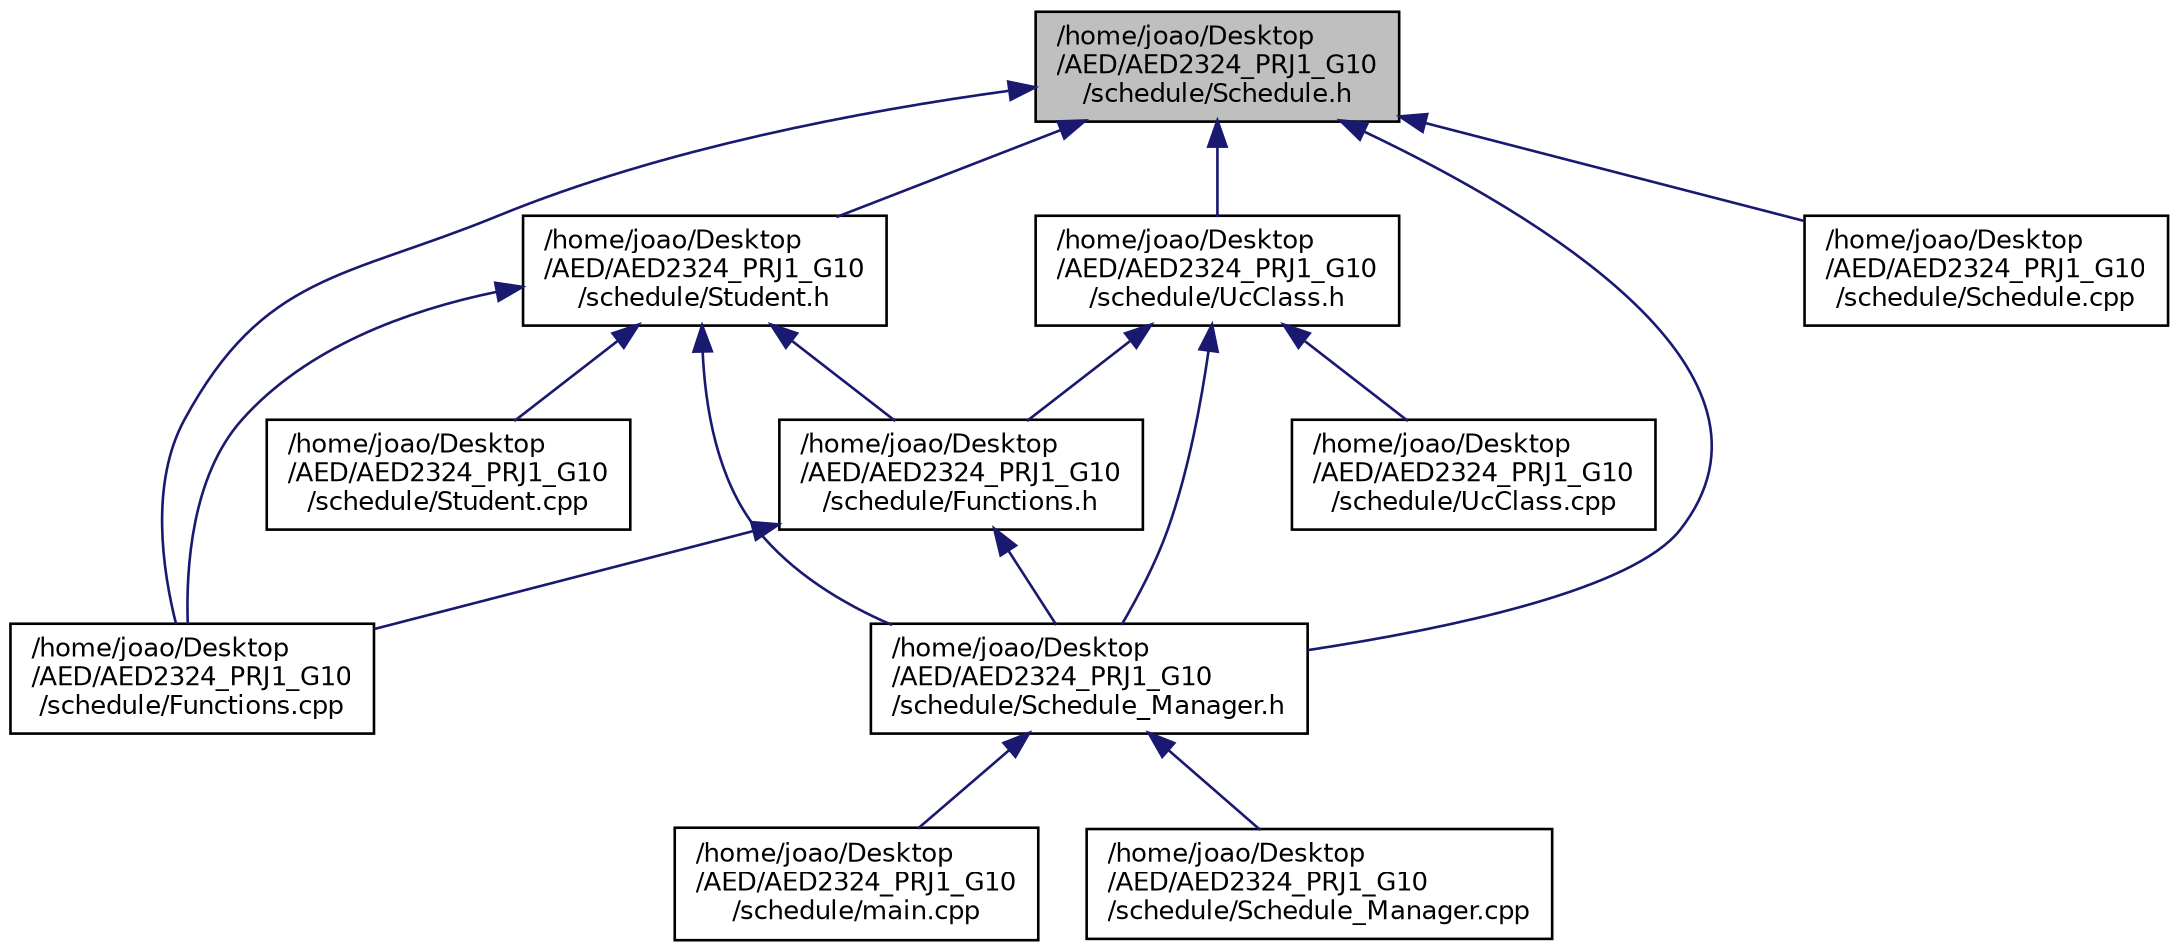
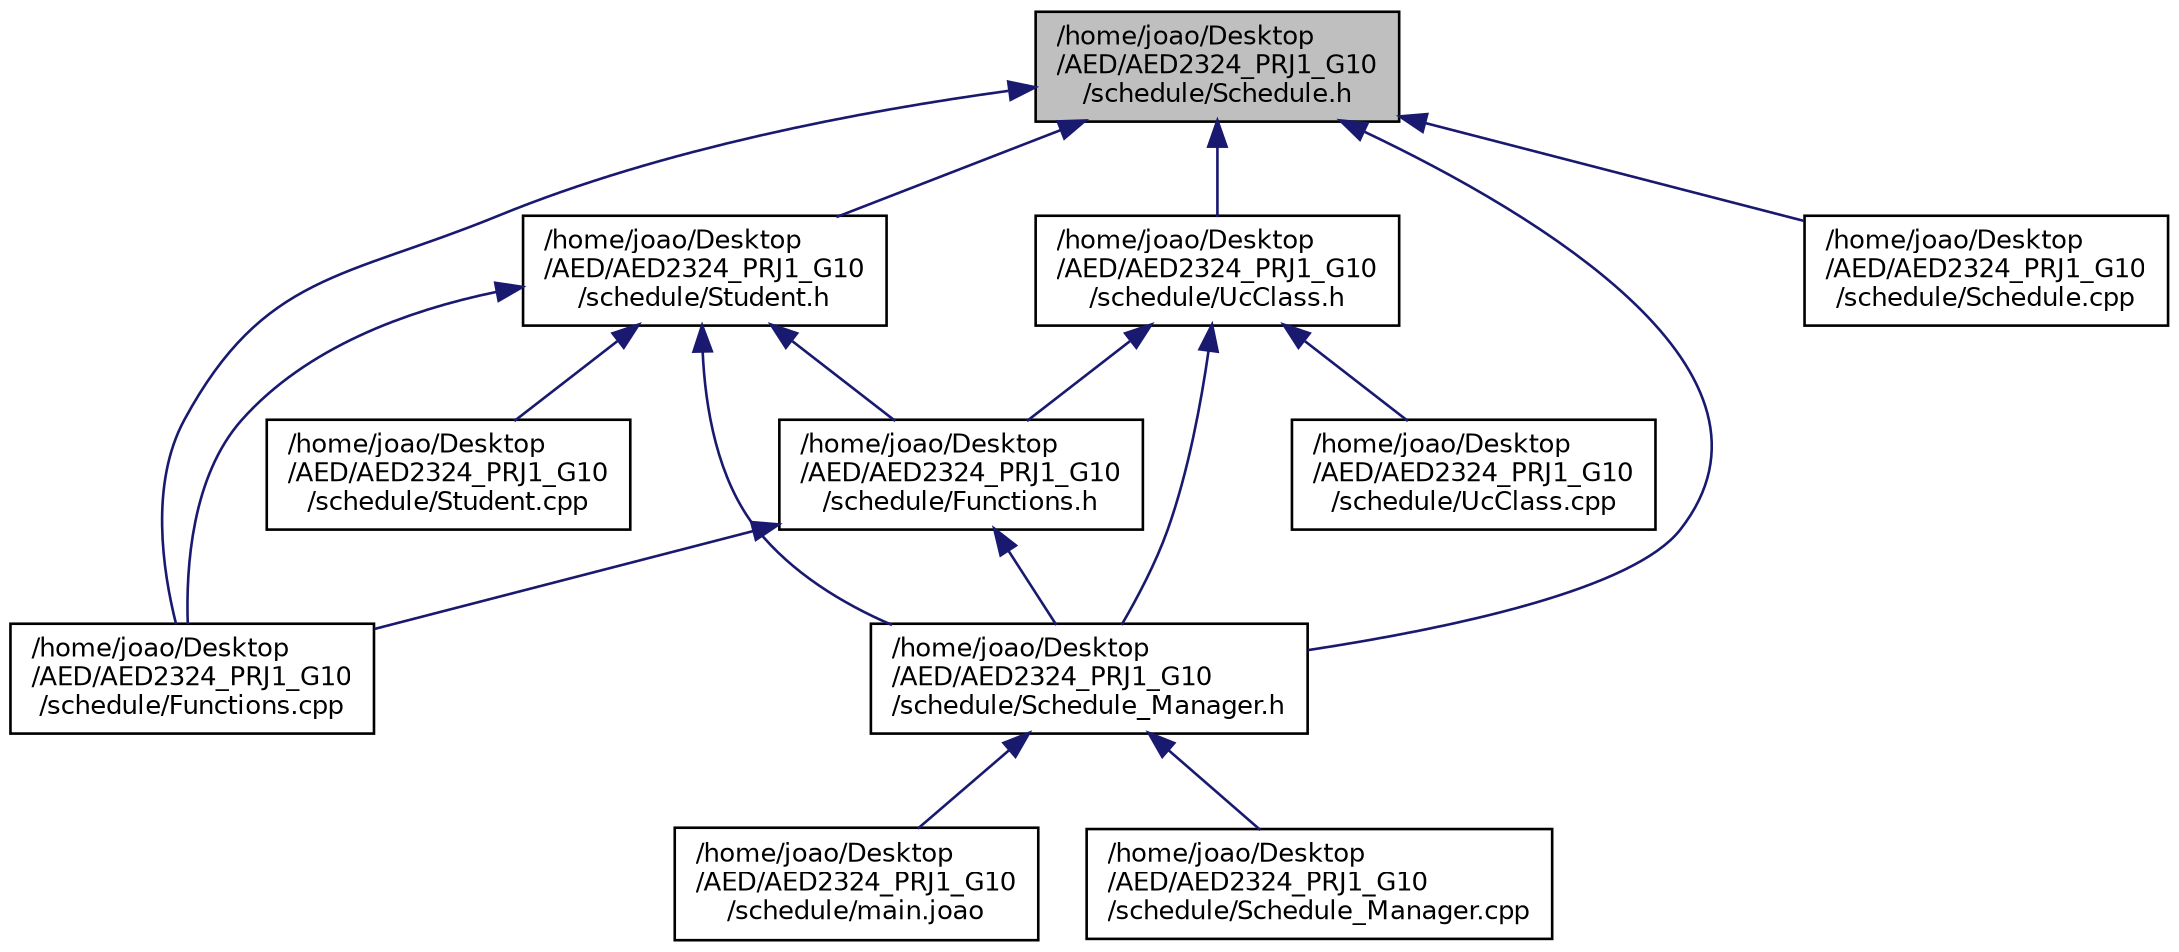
node "/home/joao/Desktop /AED/AED2324_PRJ1_G10 /schedule/main.cpp": label "/home/joao/Desktop /AED/AED2324_PRJ1_G10 /schedule/main.cpp" -> "/home/joao/Desktop /AED/AED2324_PRJ1_G10 /schedule/main.joao"
